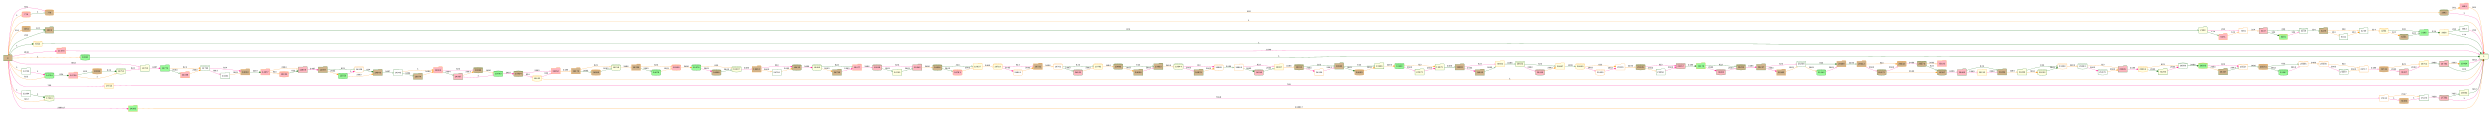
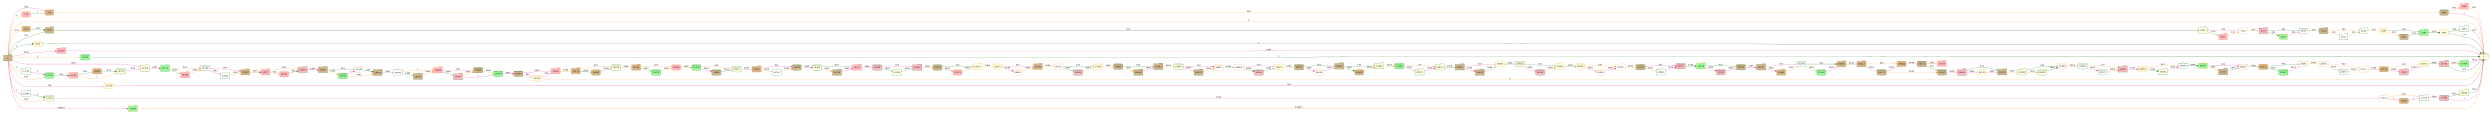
node "24930": shape folder -> cylinder
